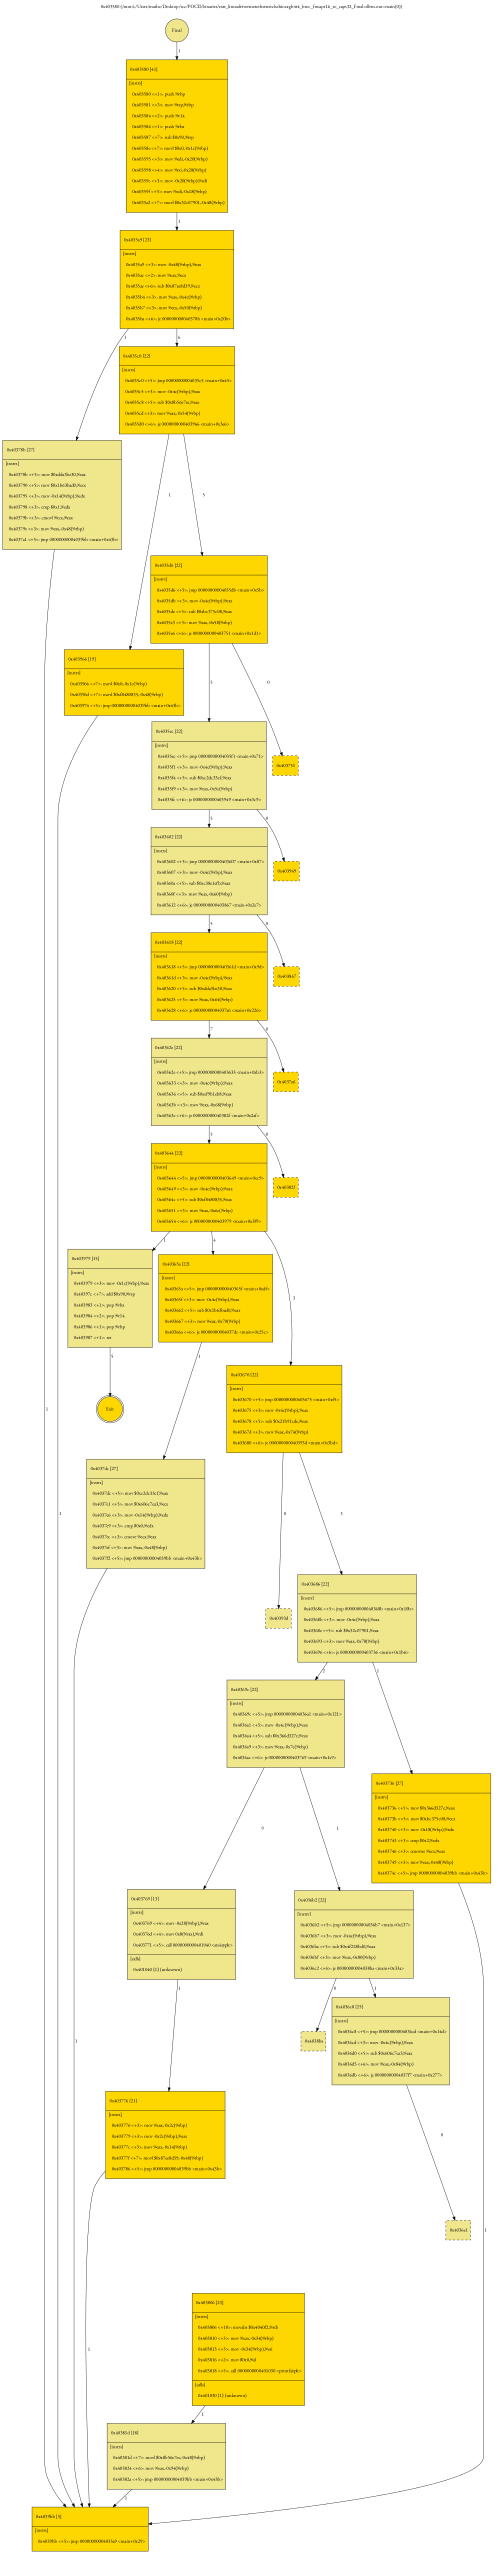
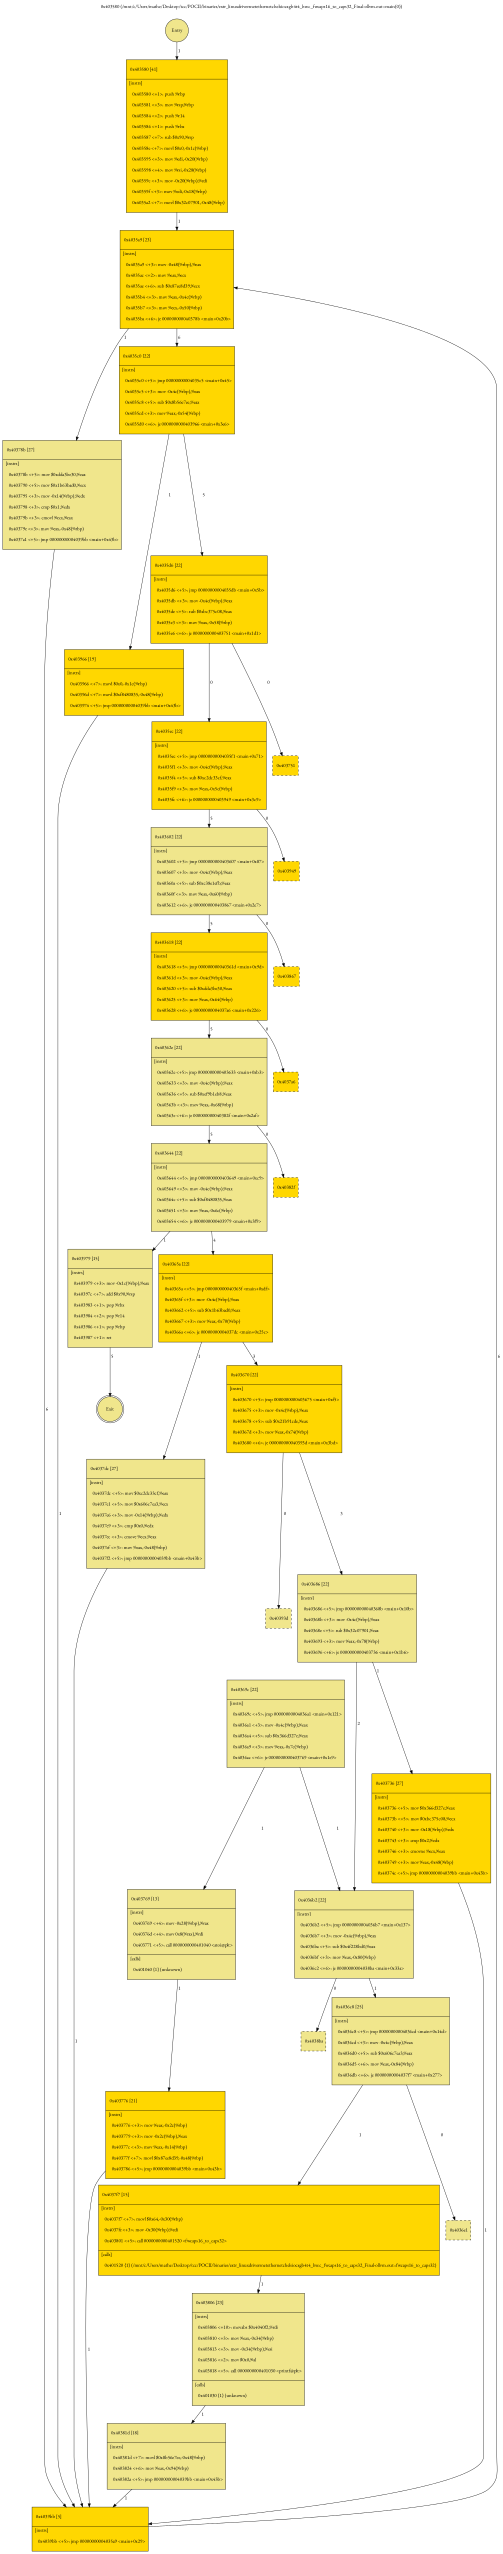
node "Final": label "Final" -> "Entry"
edge "0x4035d6 [22]" -> "0x4035ec [22]": label " 5" -> " 0"
node "0x4035ec [22]": fillcolor khaki -> gold
edge "0x403618 [22]" -> "0x40362e [22]": label " 7" -> " 5"
node "0x403644 [22]": fillcolor gold -> khaki
edge "0x403644 [22]" -> "0x403670 [22]": now "0x40365a [22]" -> "0x403670 [22]"
edge "0x40378b [27]" -> "0x4039bb [5]": label " 1" -> " 6"
node "Exit": fillcolor gold -> khaki
edge "0x4039bb [5]" -> "0x4035a9 [23]": added, label "6"
edge "0x403686 [22]" -> "0x40369c [22]": now "0x403686 [22]" -> "0x4036b2 [22]"
edge "0x40369c [22]" -> "0x403769 [13]": label " 9" -> " 1"
node "0x4037f7 [15]": added
node "0x403806 [23]": fillcolor gold -> khaki
